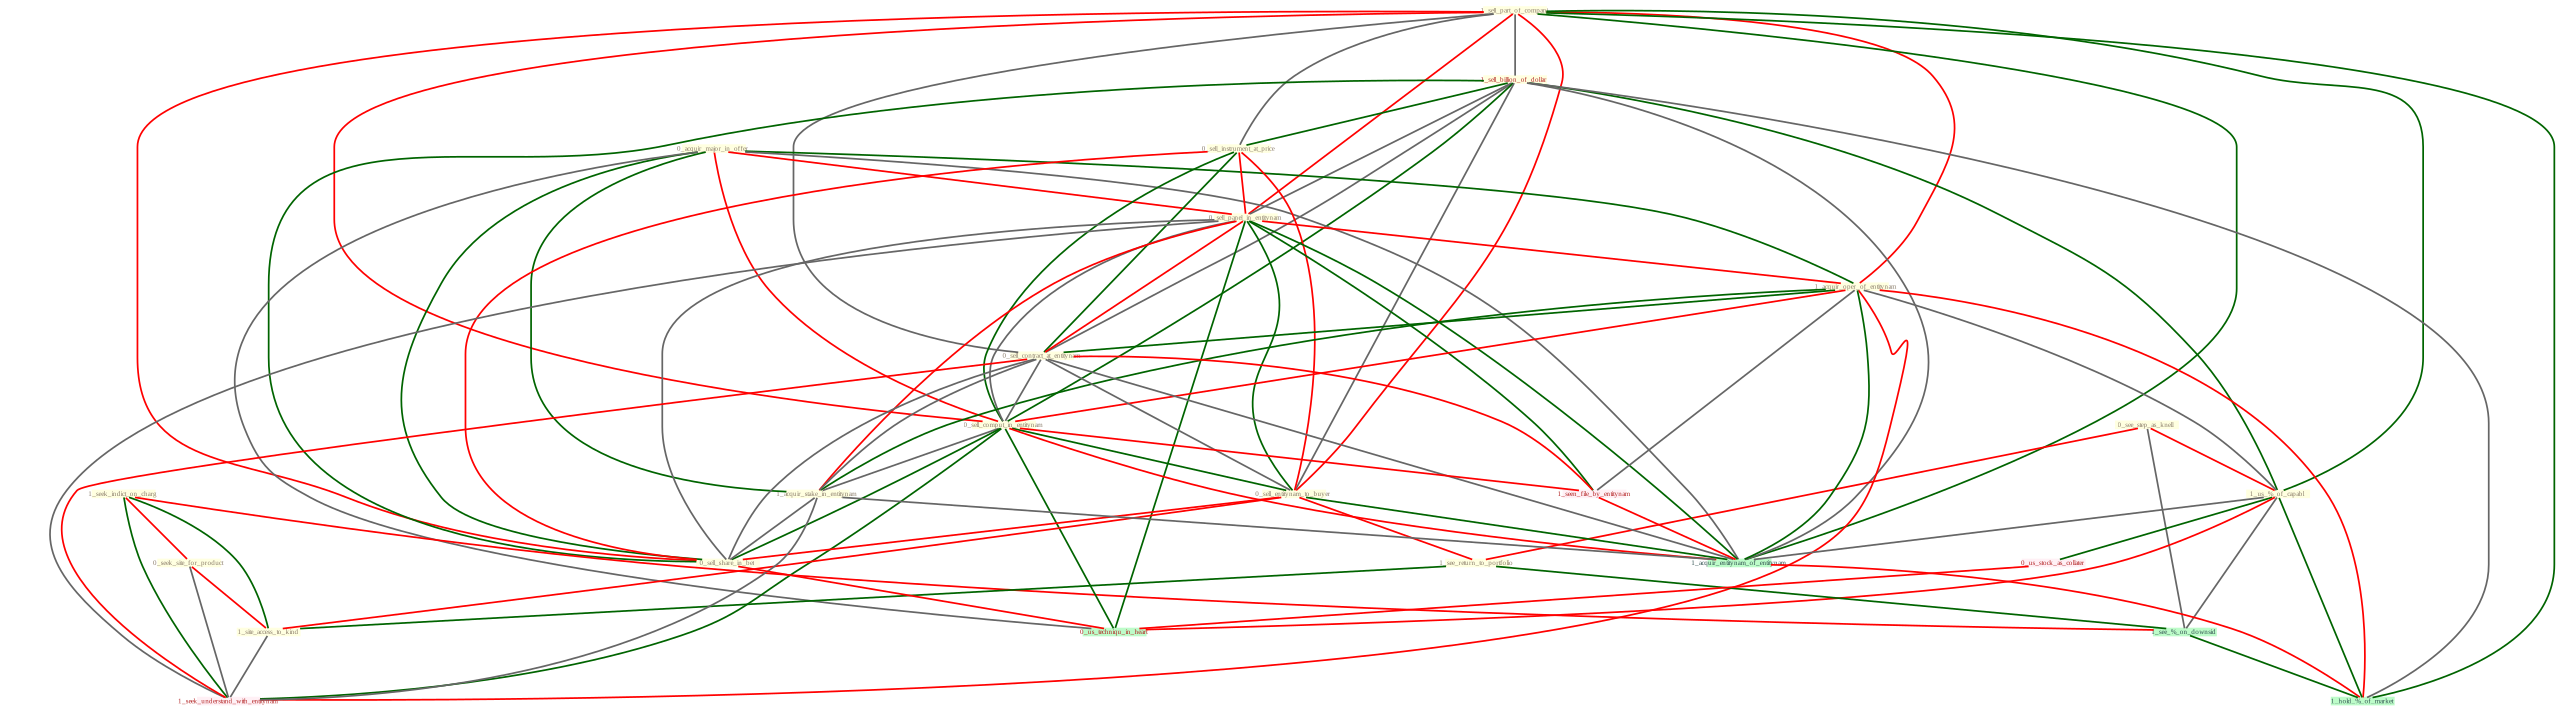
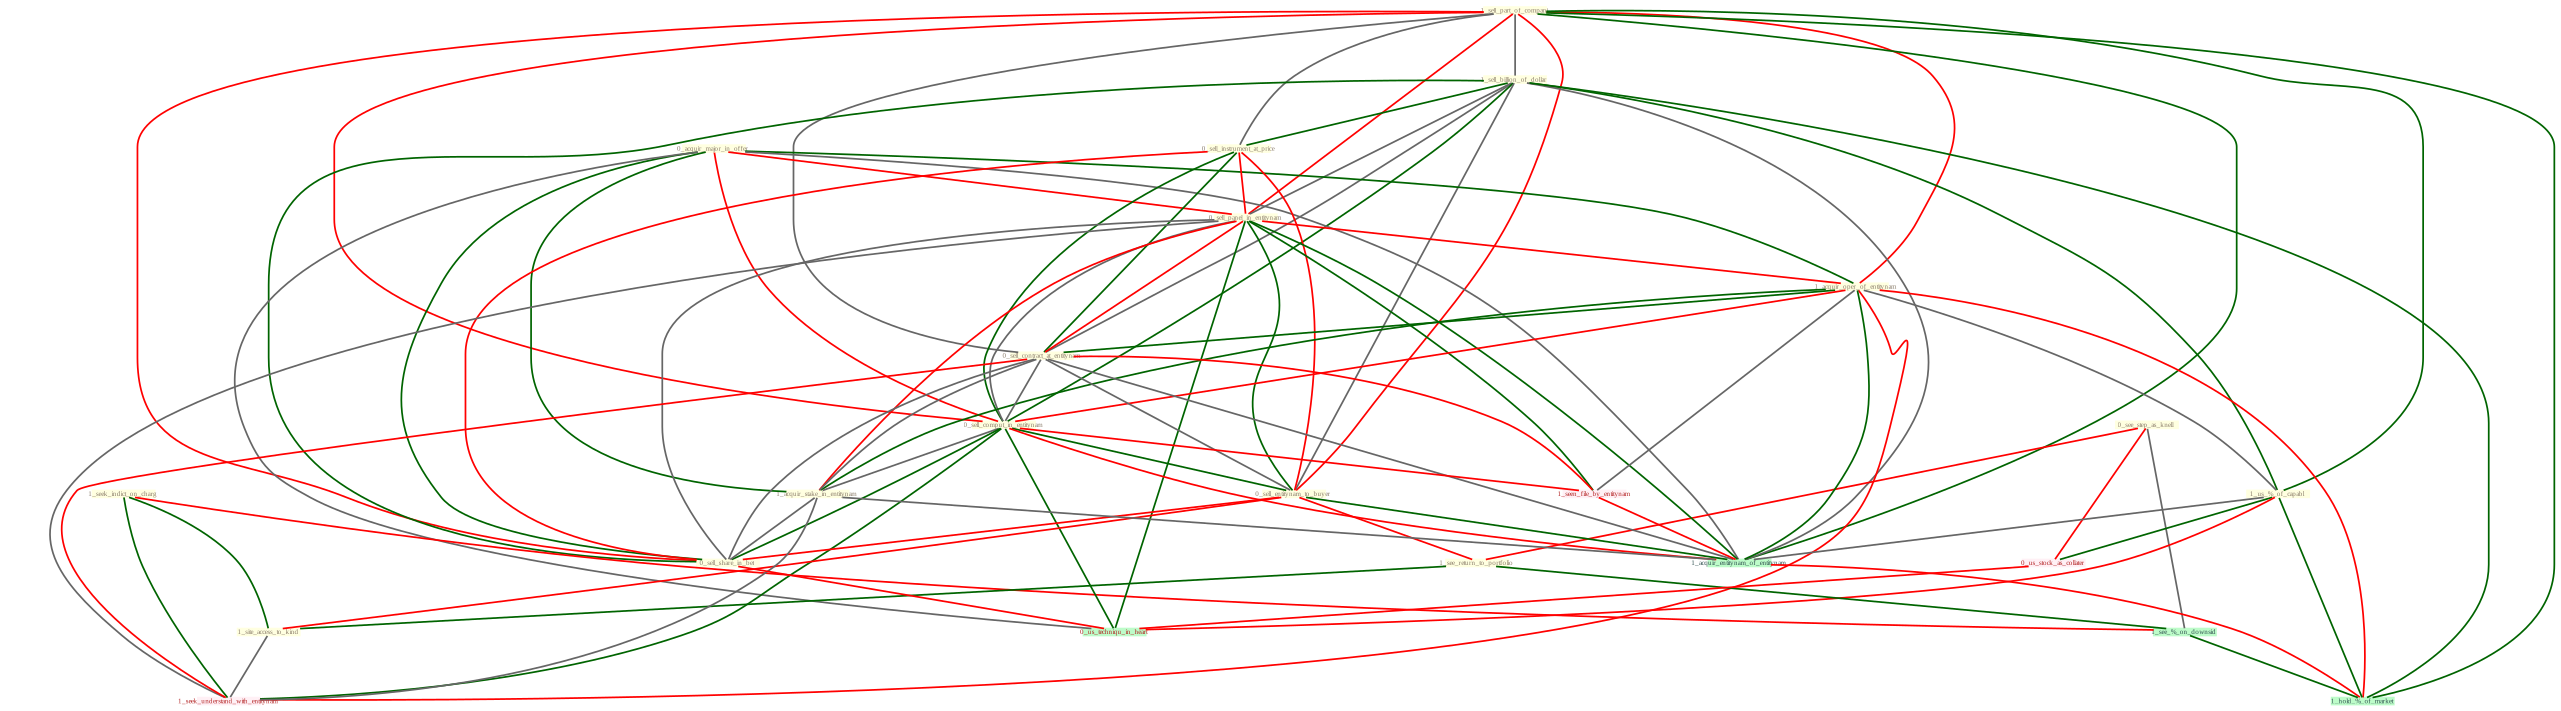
node "1_sell_billion_of_dollar": fontcolor #b22222 -> #8b7d6b
edge "1_sell_billion_of_dollar" -- "1_hold_%_of_market": color gray40 -> darkgreen
edge "0_see_step_as_knell" -- "1_us_%_of_capabl": now "0_see_step_as_knell" -- "0_us_stock_as_collater"
node "0_seek_site_for_product": removed
edge "1_us_%_of_capabl" -- "1_see_%_on_downsid": removed
